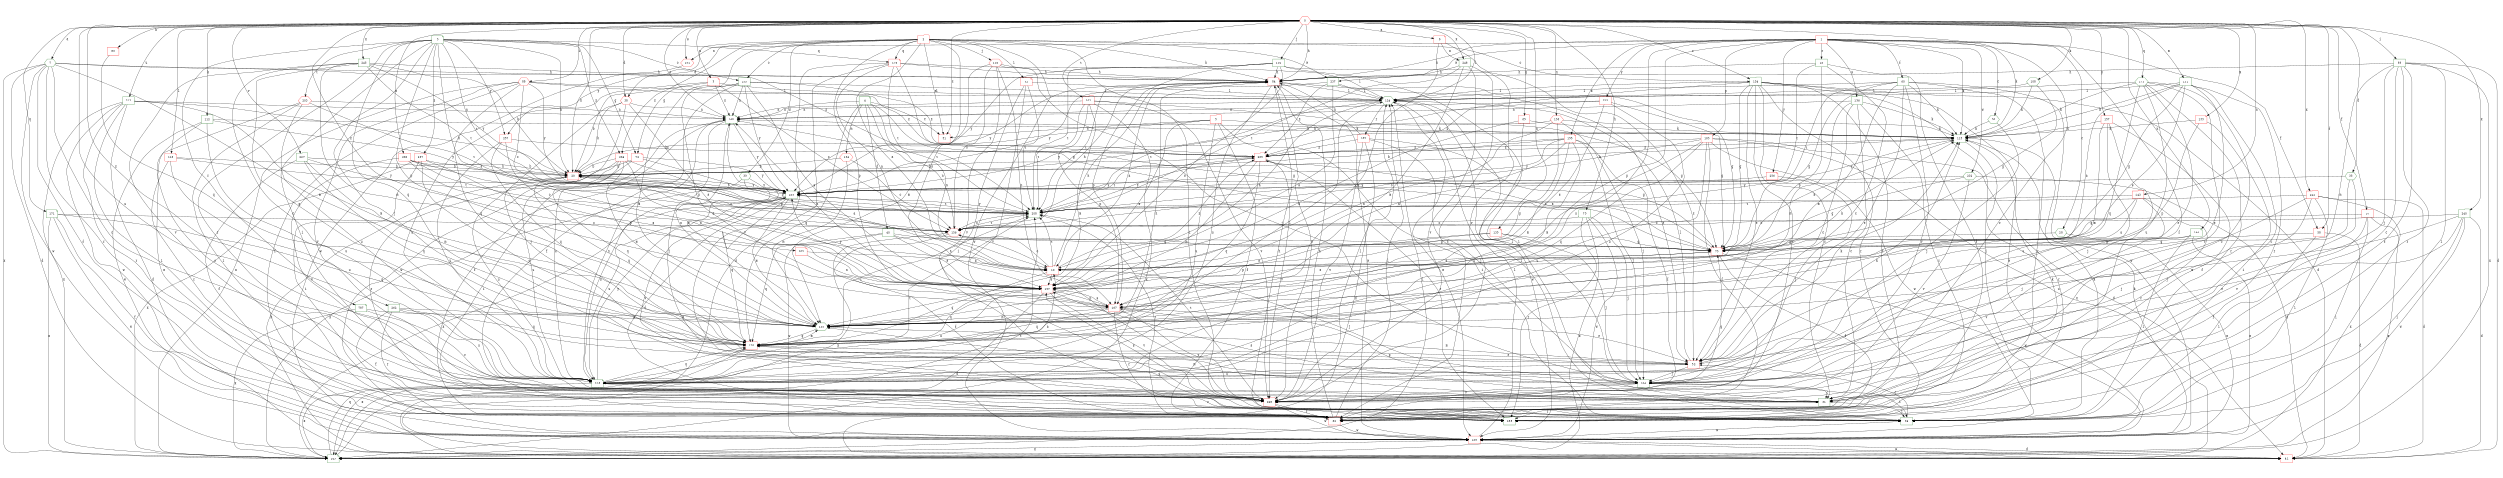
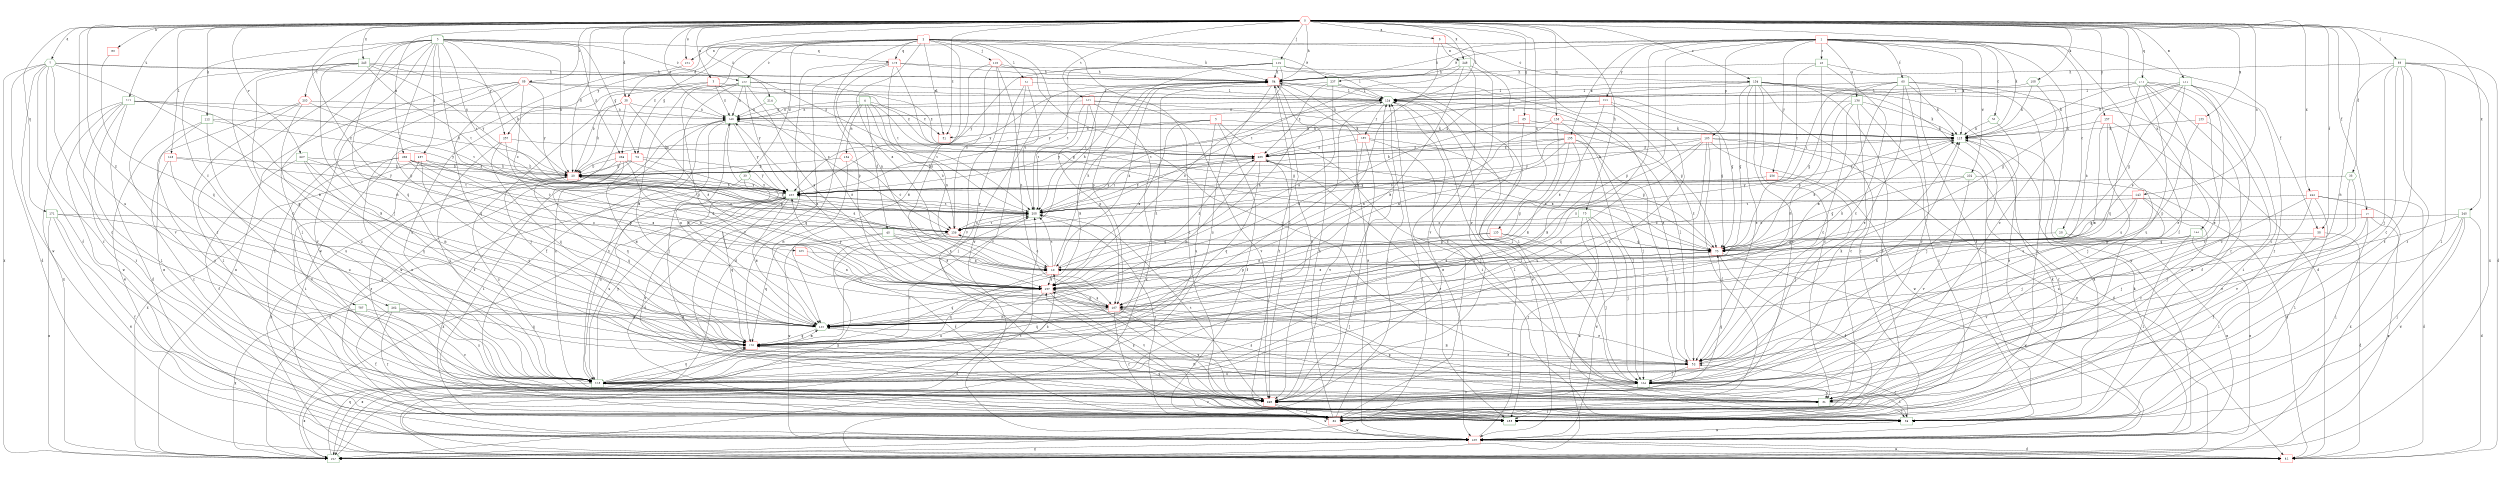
node "214": added
edge "264" -> "218": now "260" -> "218"
